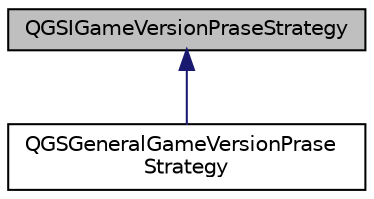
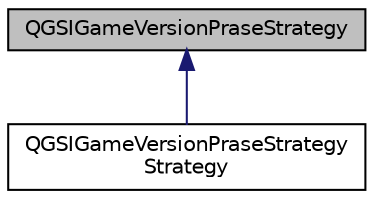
node "QGSGeneralGameVersionPrase Strategy": label "QGSGeneralGameVersionPrase Strategy" -> "QGSIGameVersionPraseStrategy Strategy"
